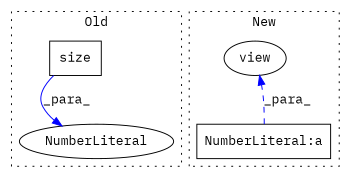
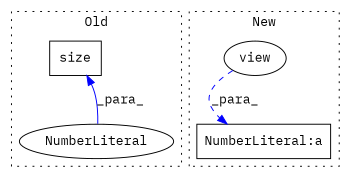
edge "size" -> "NumberLiteral": reversed
edge "NumberLiteral:a" -> "view": reversed
